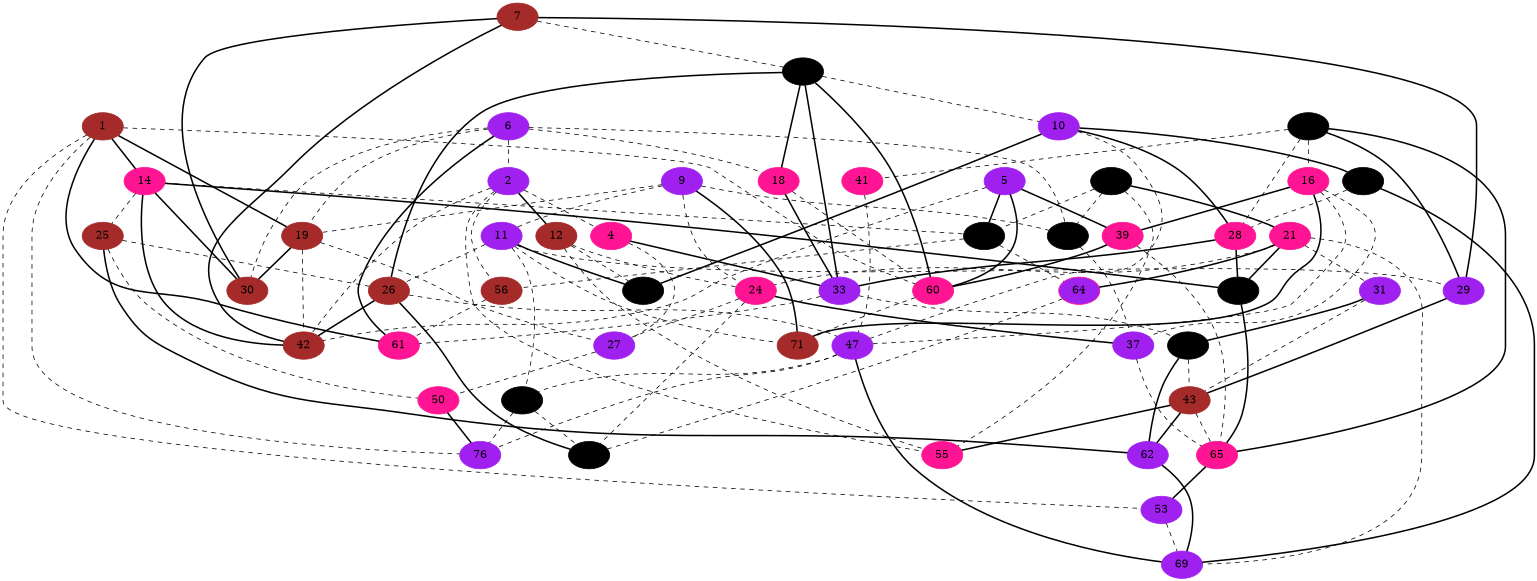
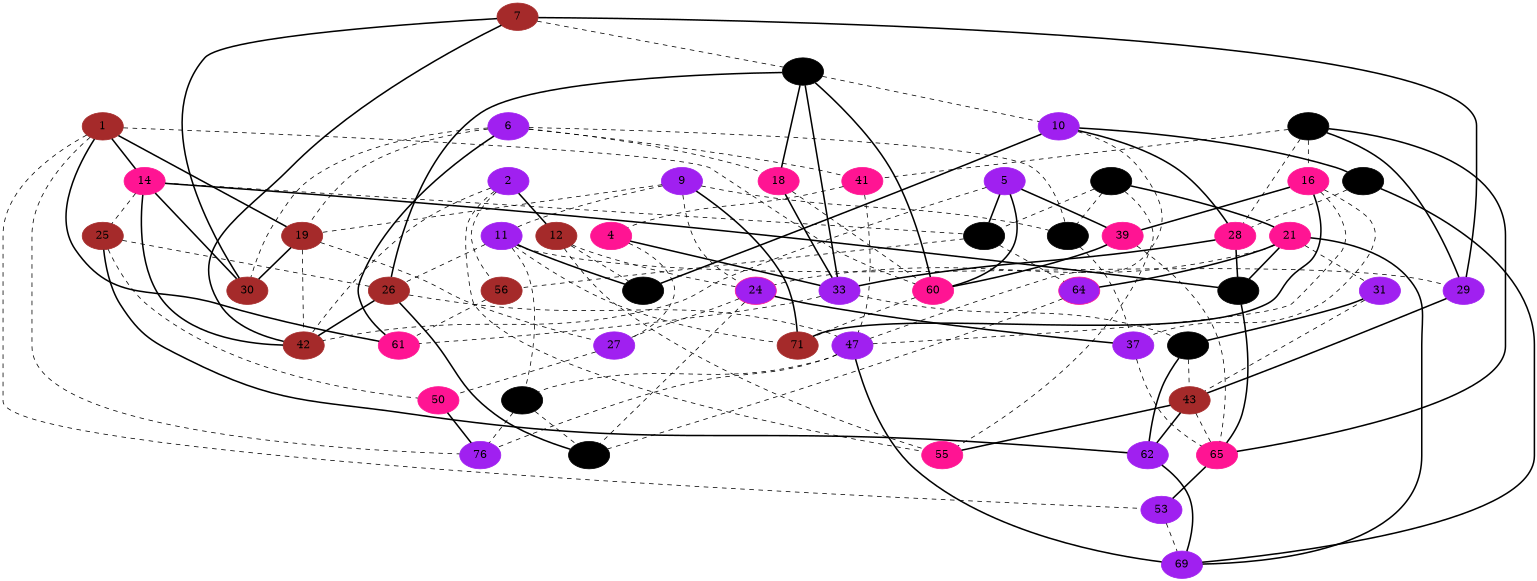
edge "6" -- "2": now "6" -- "41"
edge "2" -- "4": now "41" -- "4"
node "24": fillcolor deeppink -> purple
edge "21" -- "69": style dashed -> bold
